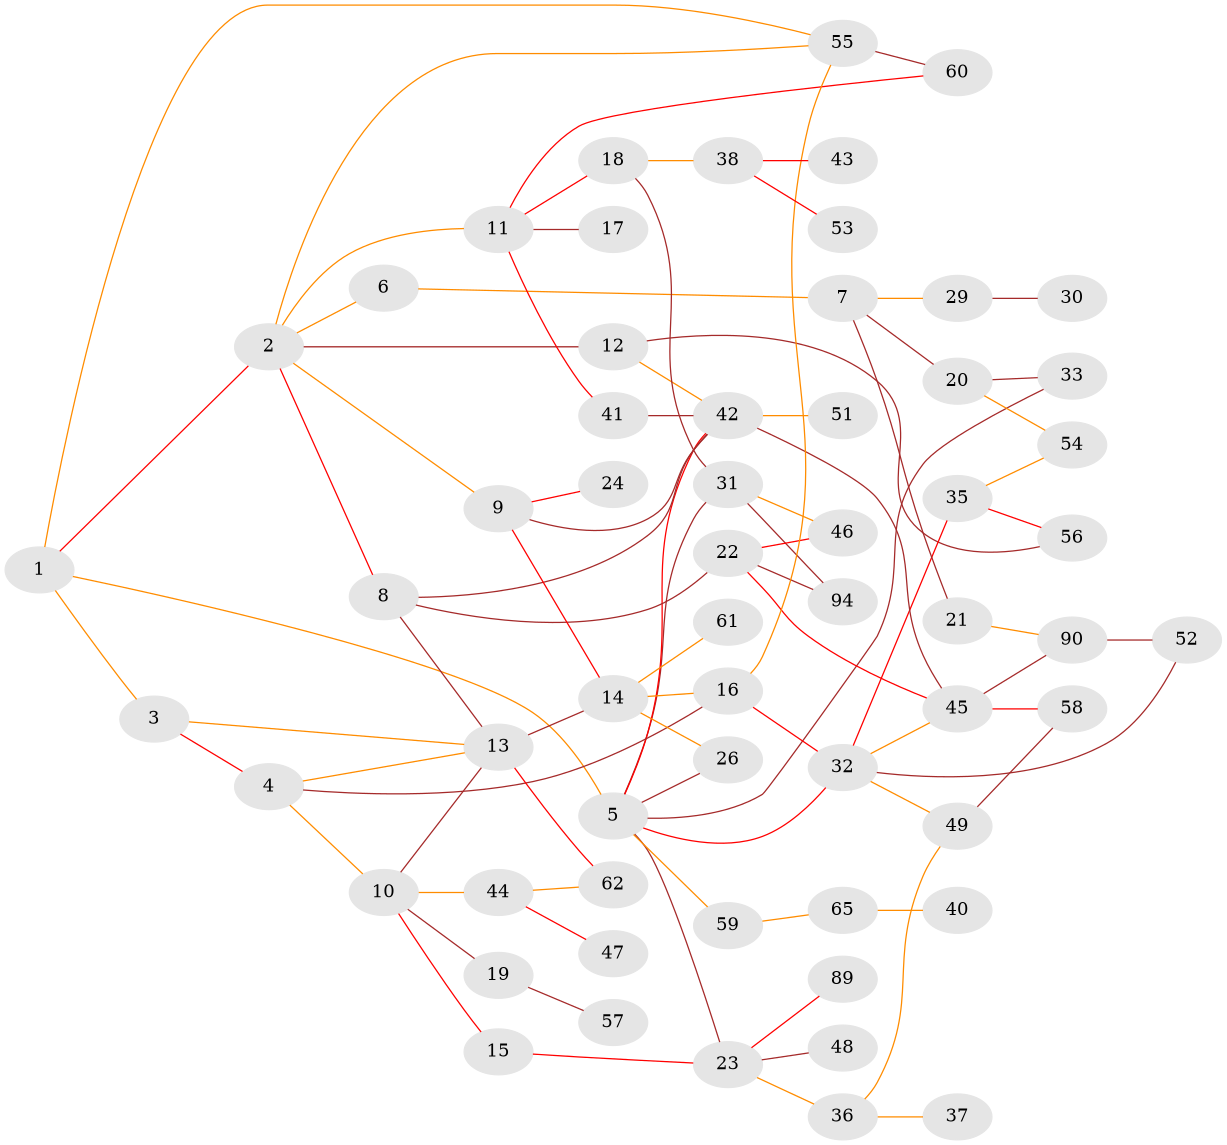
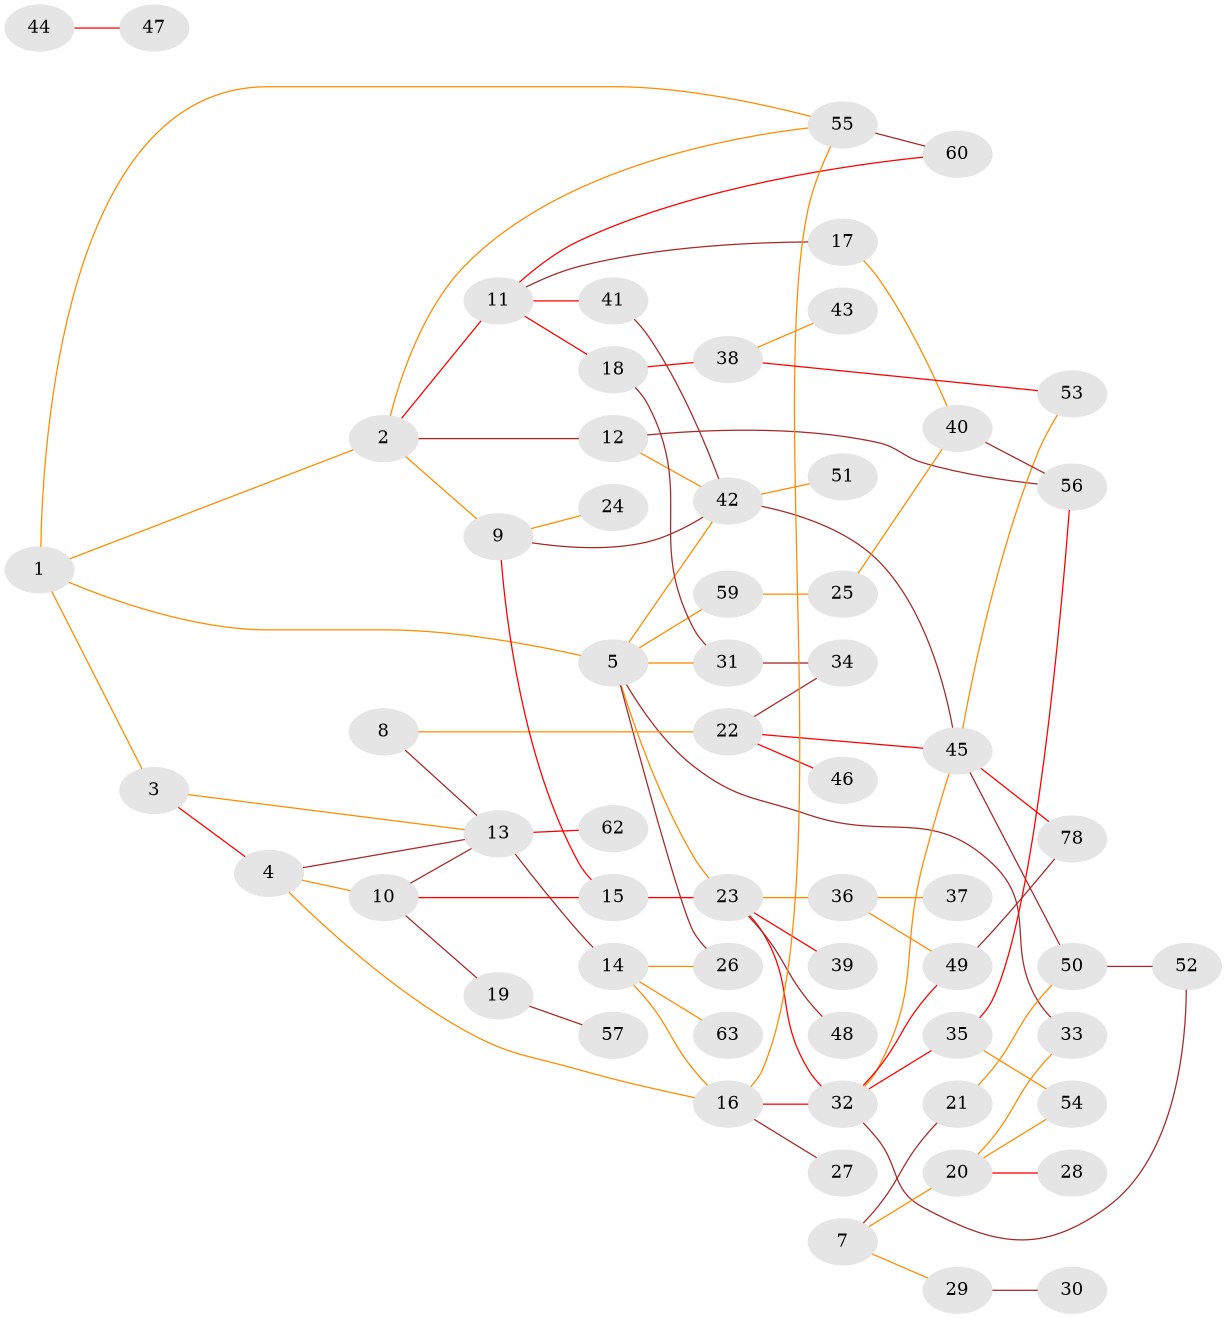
edge "18" -- "38": color darkorange -> red
edge "38" -- "43": color red -> darkorange
edge "11" -- "2": color darkorange -> red
node "6": removed
edge "17" -- "40": added
edge "7" -- "20": color brown -> darkorange
edge "33" -- "20": color brown -> darkorange
edge "40" -- "56": added
edge "2" -- "1": color red -> darkorange
edge "2" -- "8": removed
edge "24" -- "9": color red -> darkorange
edge "31" -- "46": removed
edge "42" -- "8": removed
edge "53" -- "45": added
edge "42" -- "5": color red -> darkorange
edge "31" -- "5": color brown -> darkorange
node "94": label "94" -> "34"
edge "9" -- "14": now "9" -- "15"
edge "22" -- "8": color brown -> darkorange
node "61": label "61" -> "63"
node "90": label "90" -> "50"
node "58": label "58" -> "78"
edge "13" -- "4": color darkorange -> brown
edge "16" -- "4": color brown -> darkorange
edge "32" -- "49": color darkorange -> red
edge "32" -- "5": now "32" -- "23"
edge "62" -- "44": removed
edge "10" -- "44": removed
node "65": label "65" -> "25"
edge "5" -- "23": color brown -> darkorange
node "89": label "89" -> "39"
node "27": added
node "28": added
